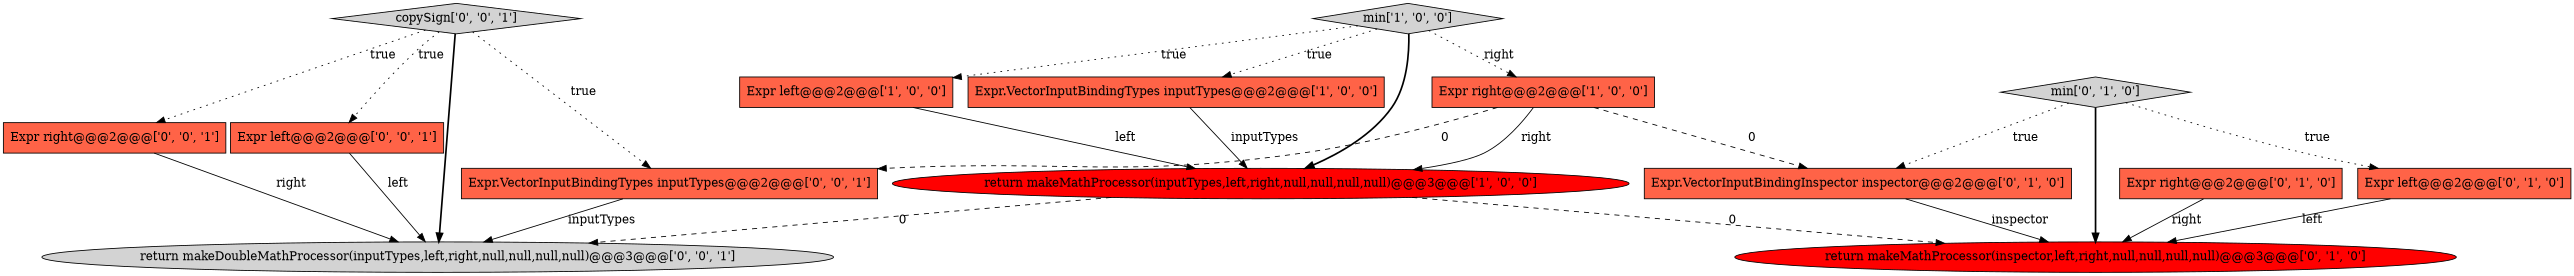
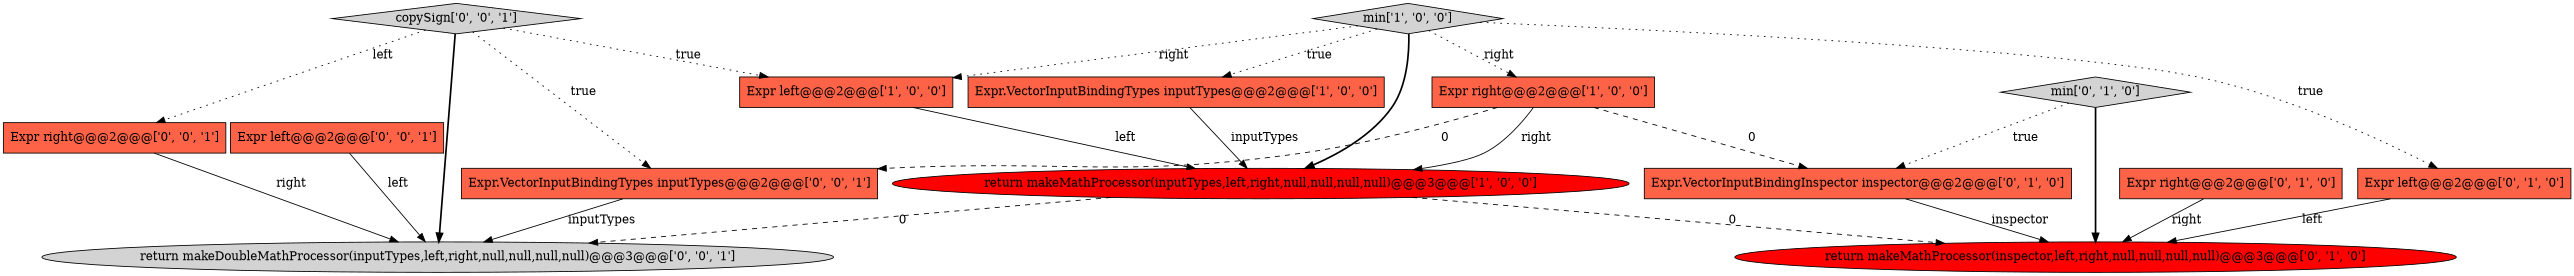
edge "copySign['0', '0', '1']" -> "Expr right@@@2@@@['0', '0', '1']": label "true" -> "left"
edge "min['1', '0', '0']" -> "Expr left@@@2@@@['1', '0', '0']": label "true" -> "right"
edge "copySign['0', '0', '1']" -> "Expr left@@@2@@@['0', '0', '1']": now "copySign['0', '0', '1']" -> "Expr left@@@2@@@['1', '0', '0']"
edge "min['0', '1', '0']" -> "Expr left@@@2@@@['0', '1', '0']": now "min['1', '0', '0']" -> "Expr left@@@2@@@['0', '1', '0']"
